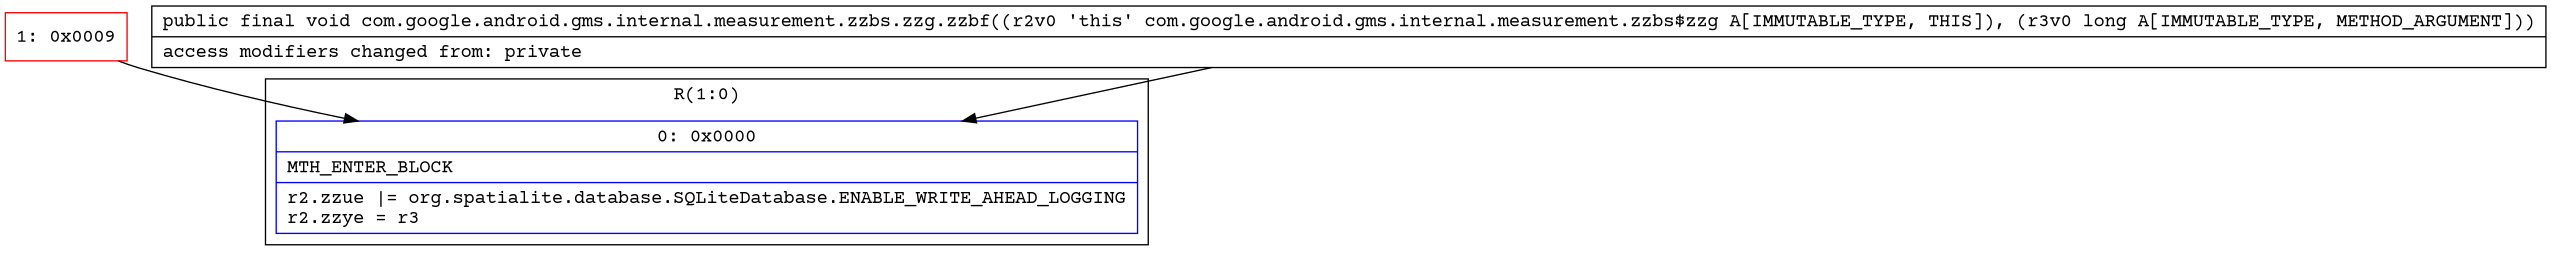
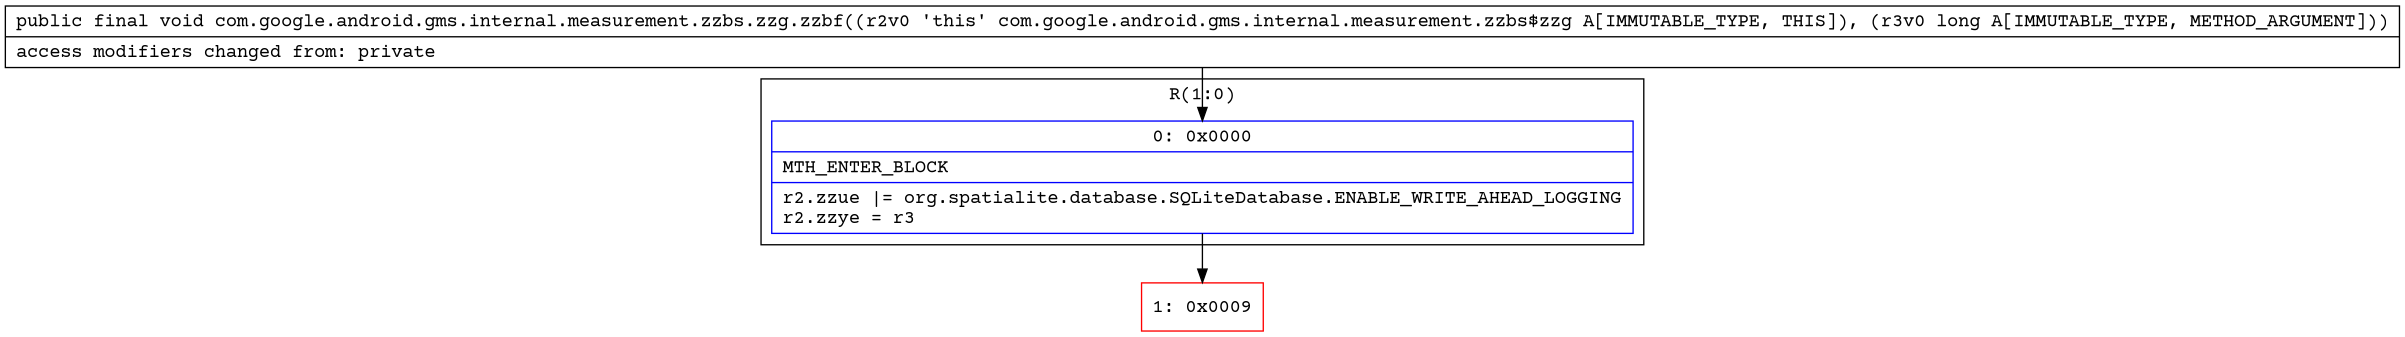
edge "1: 0x0009" -> "0: 0x0000": reversed
